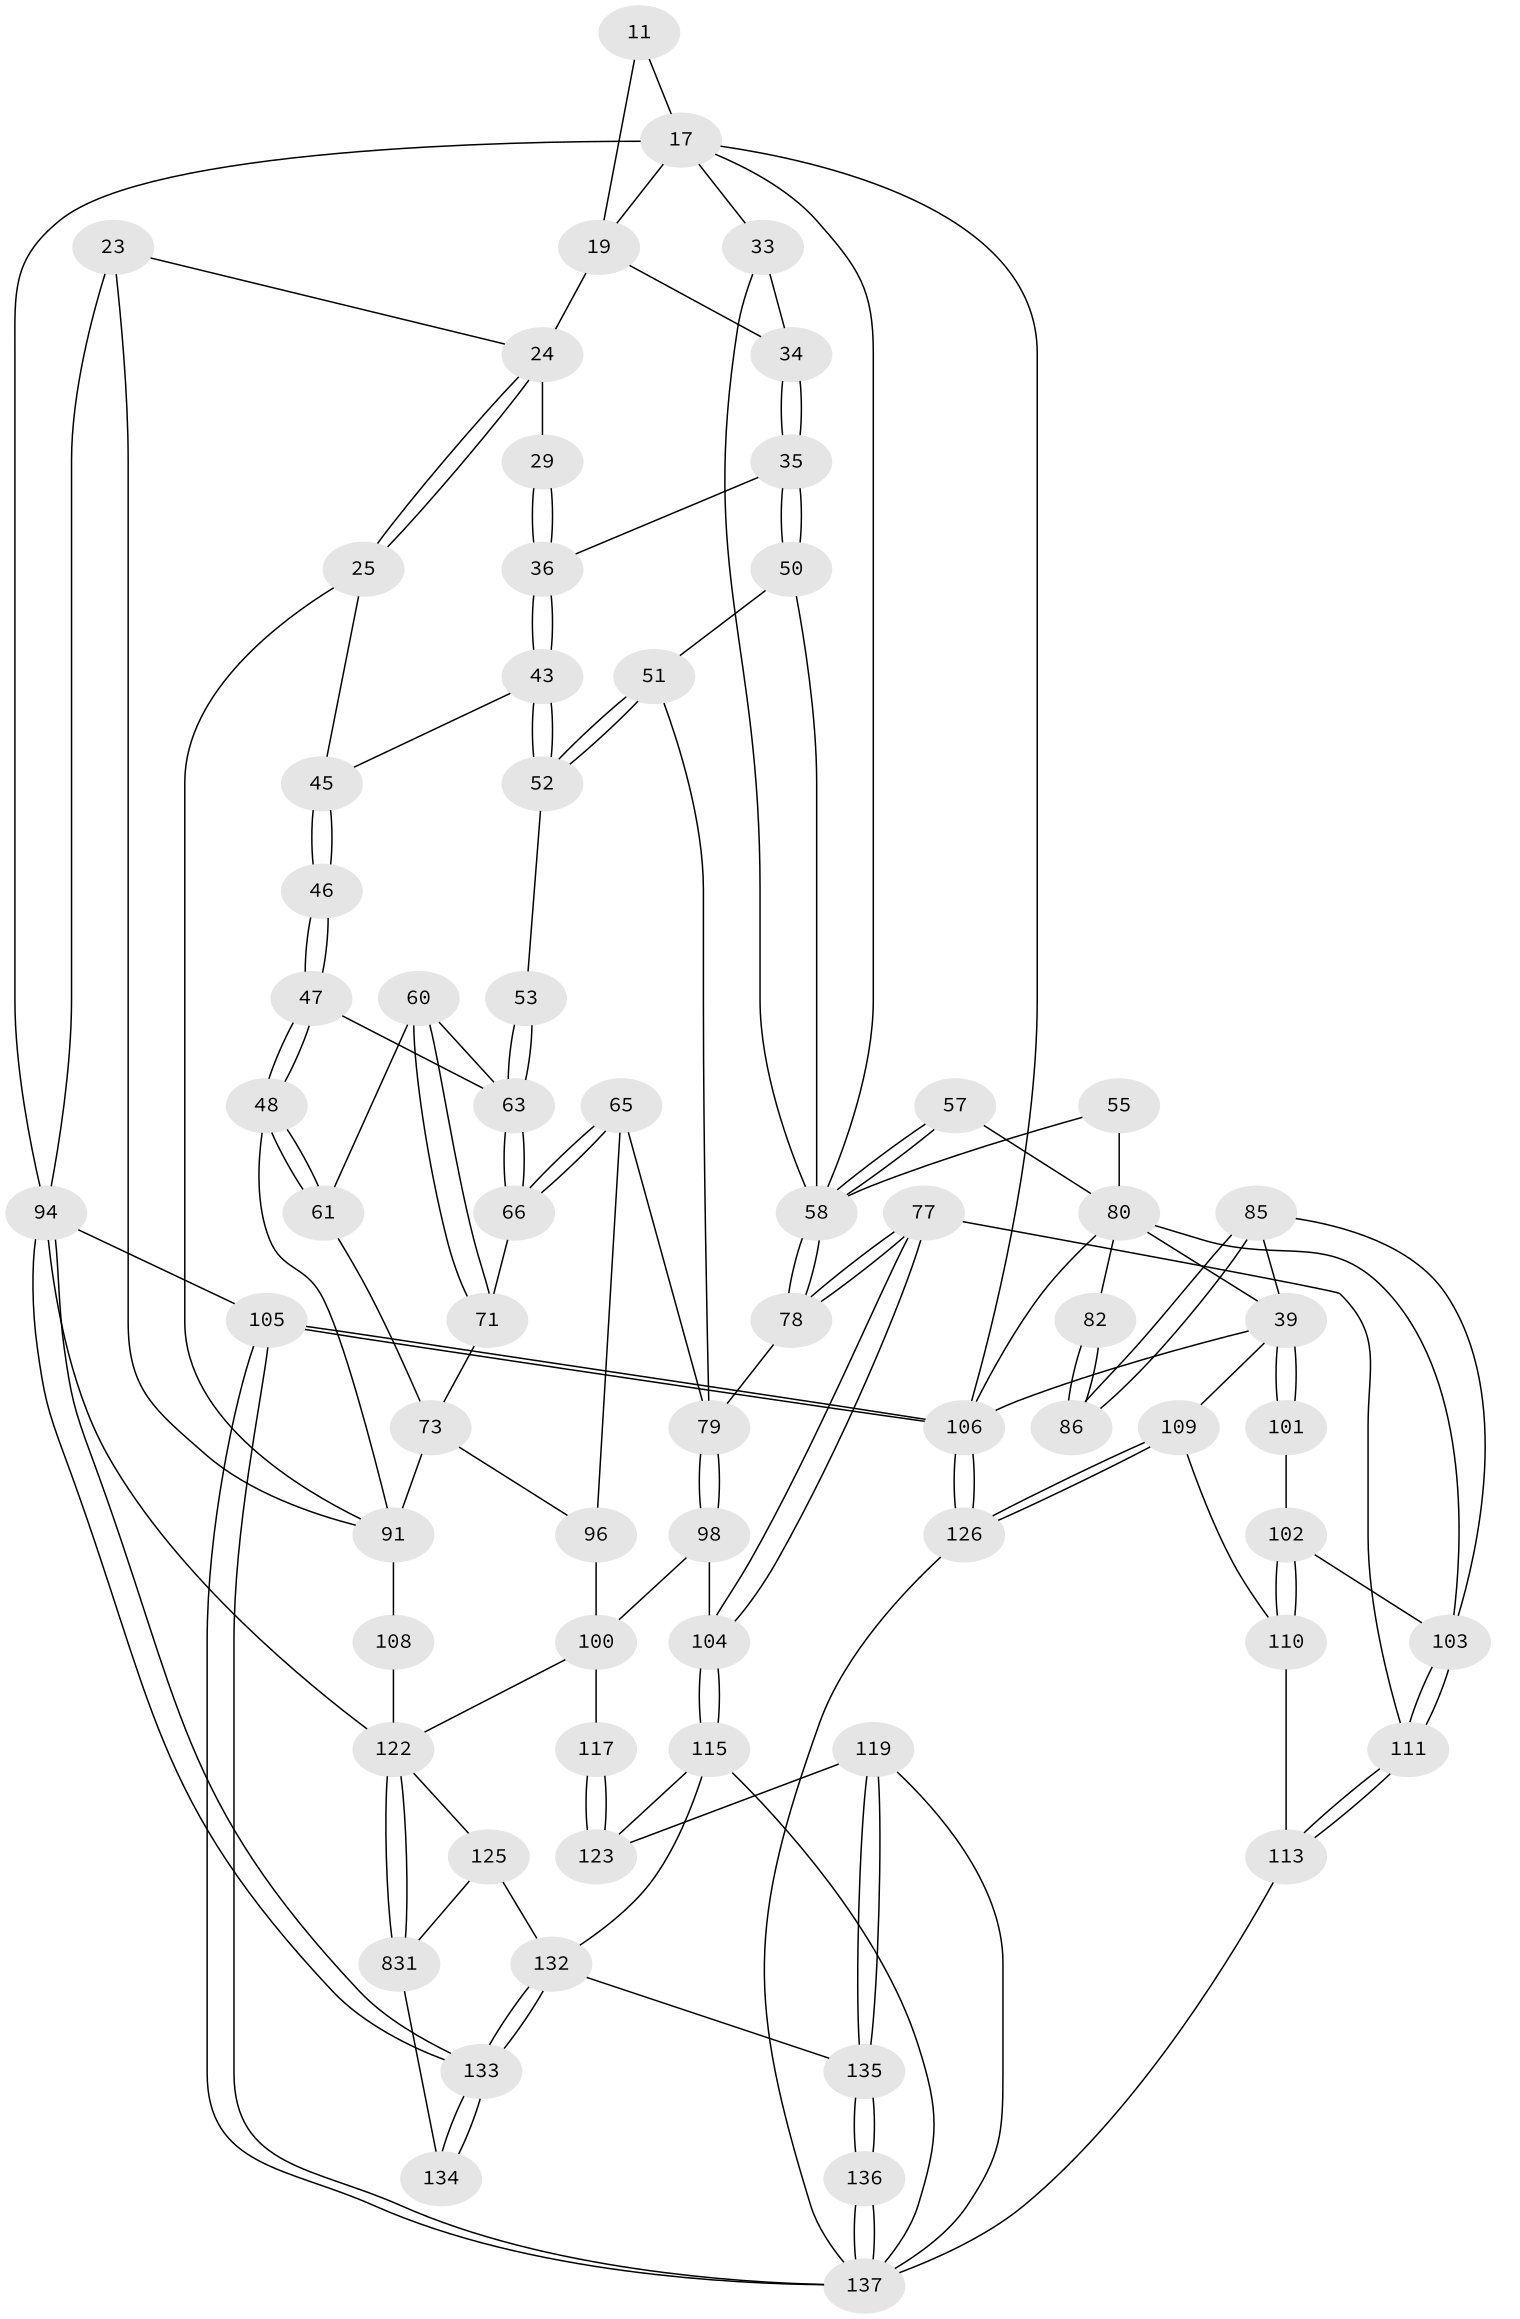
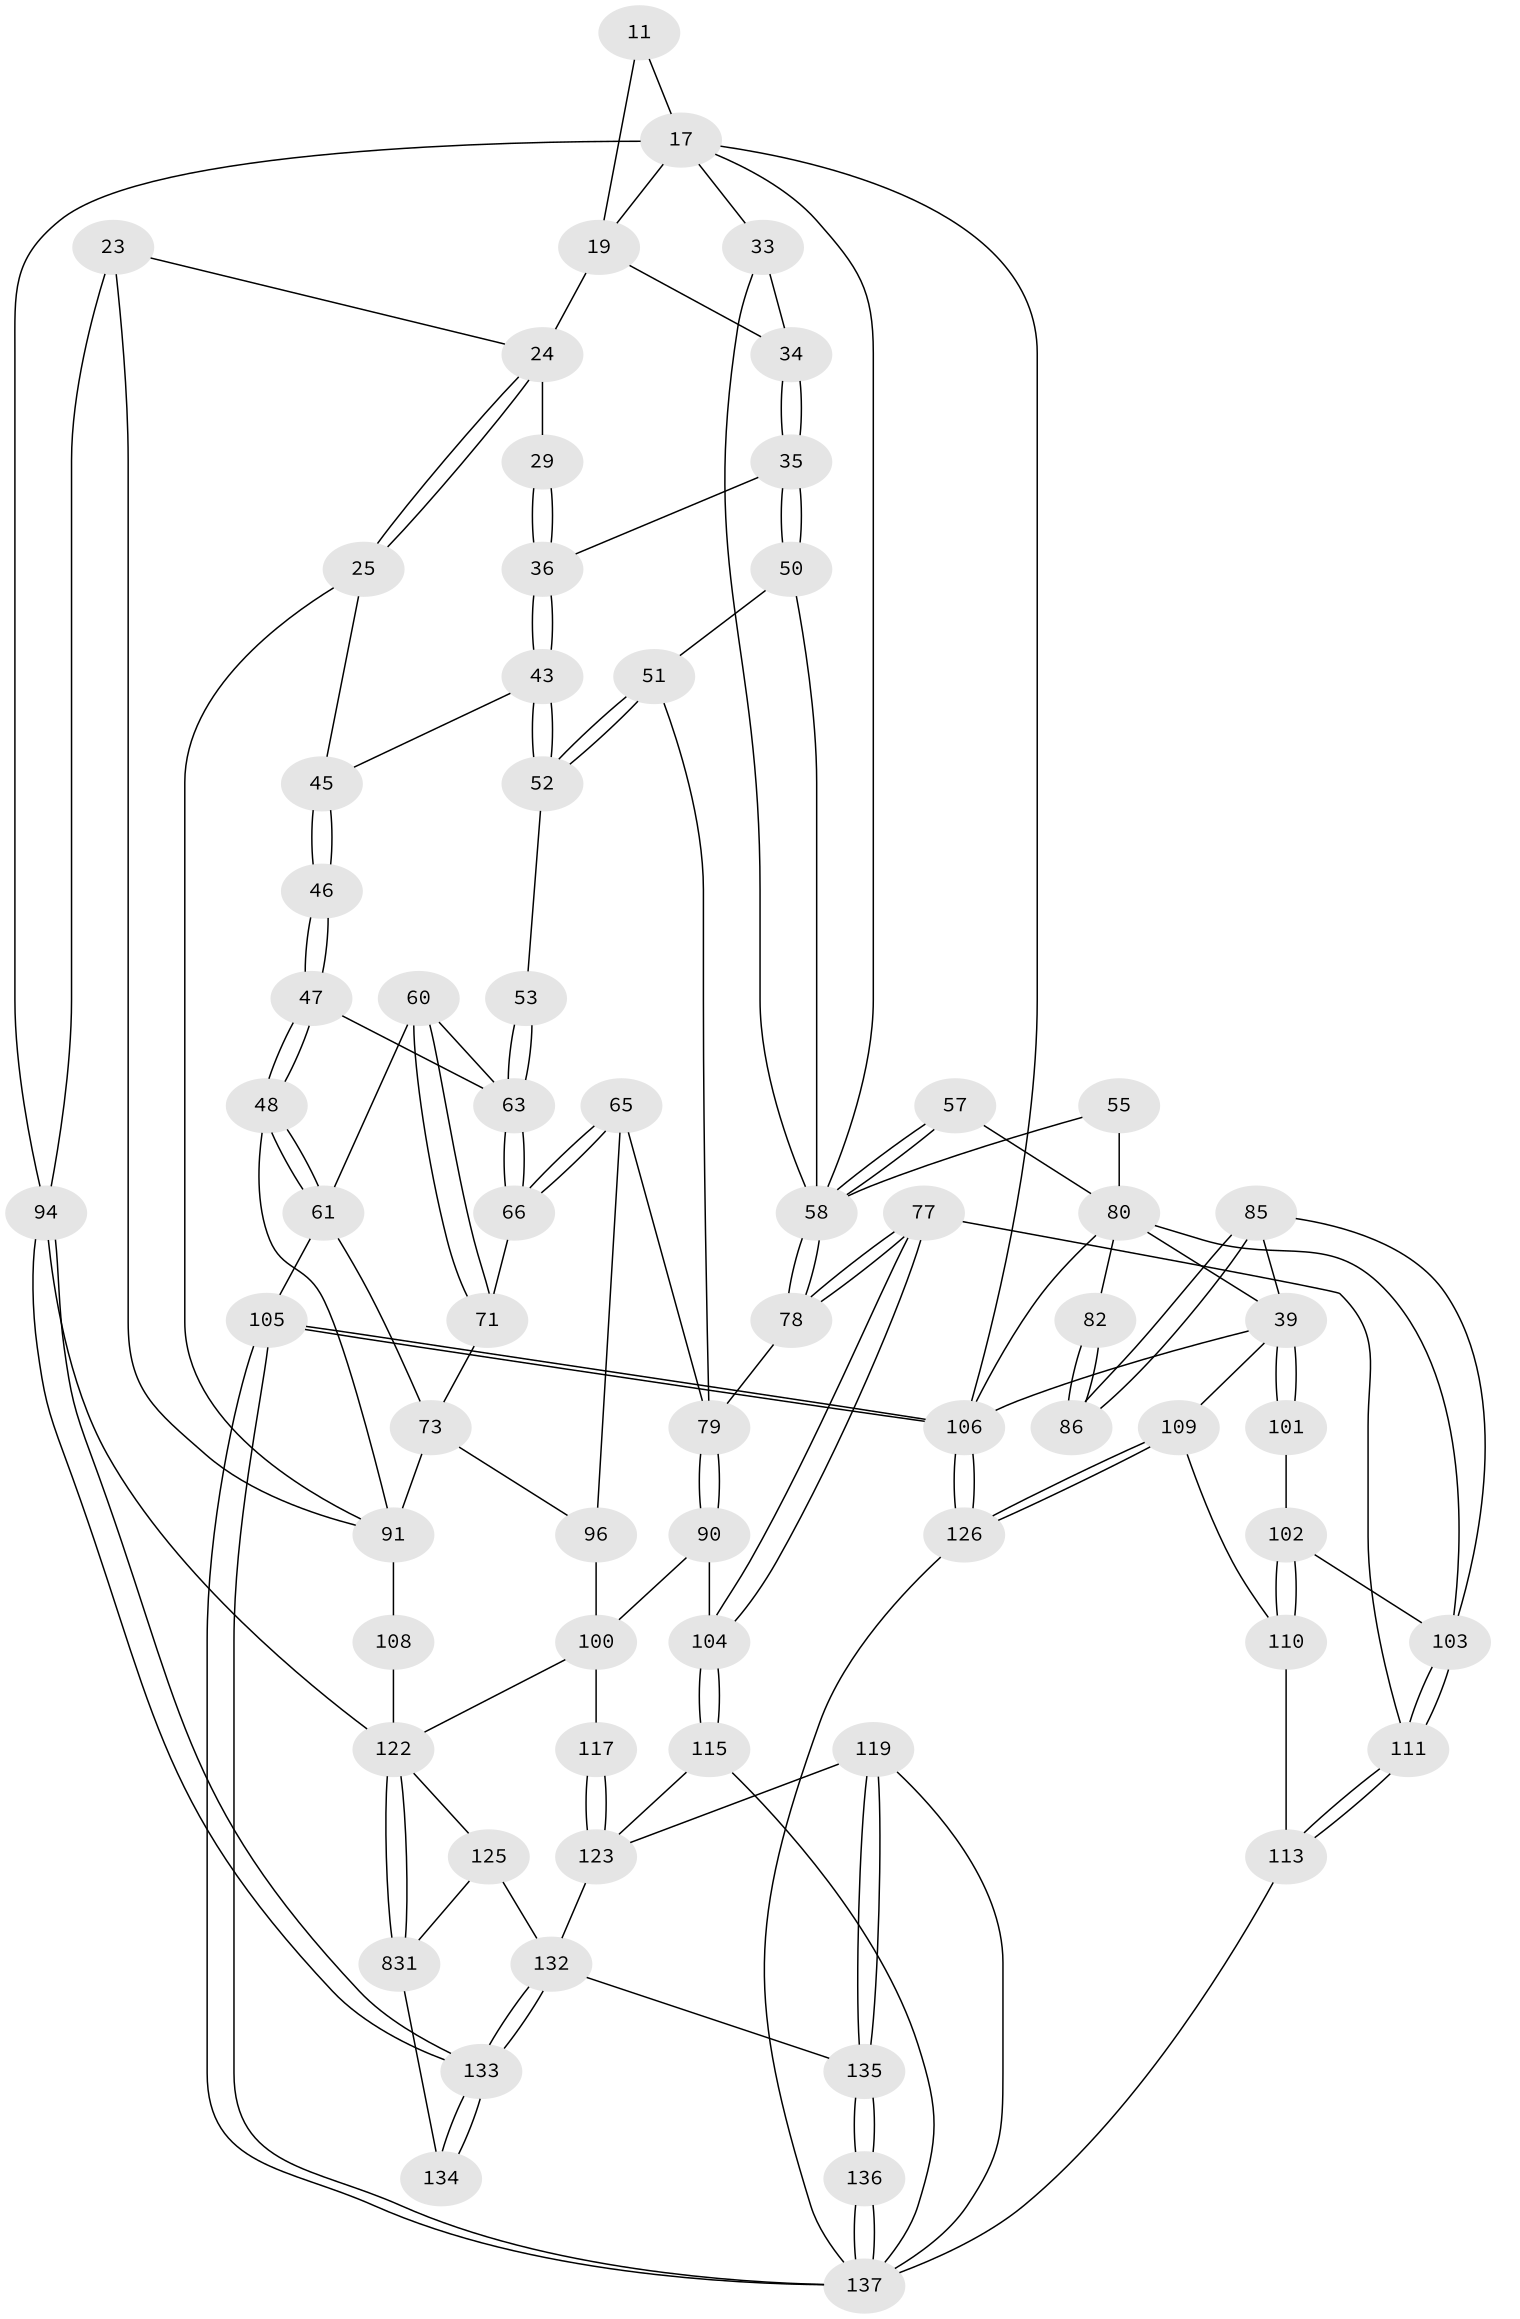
edge "94" -- "105": now "61" -- "105"
node "98": label "98" -> "90"
edge "115" -- "132": now "123" -- "132"
